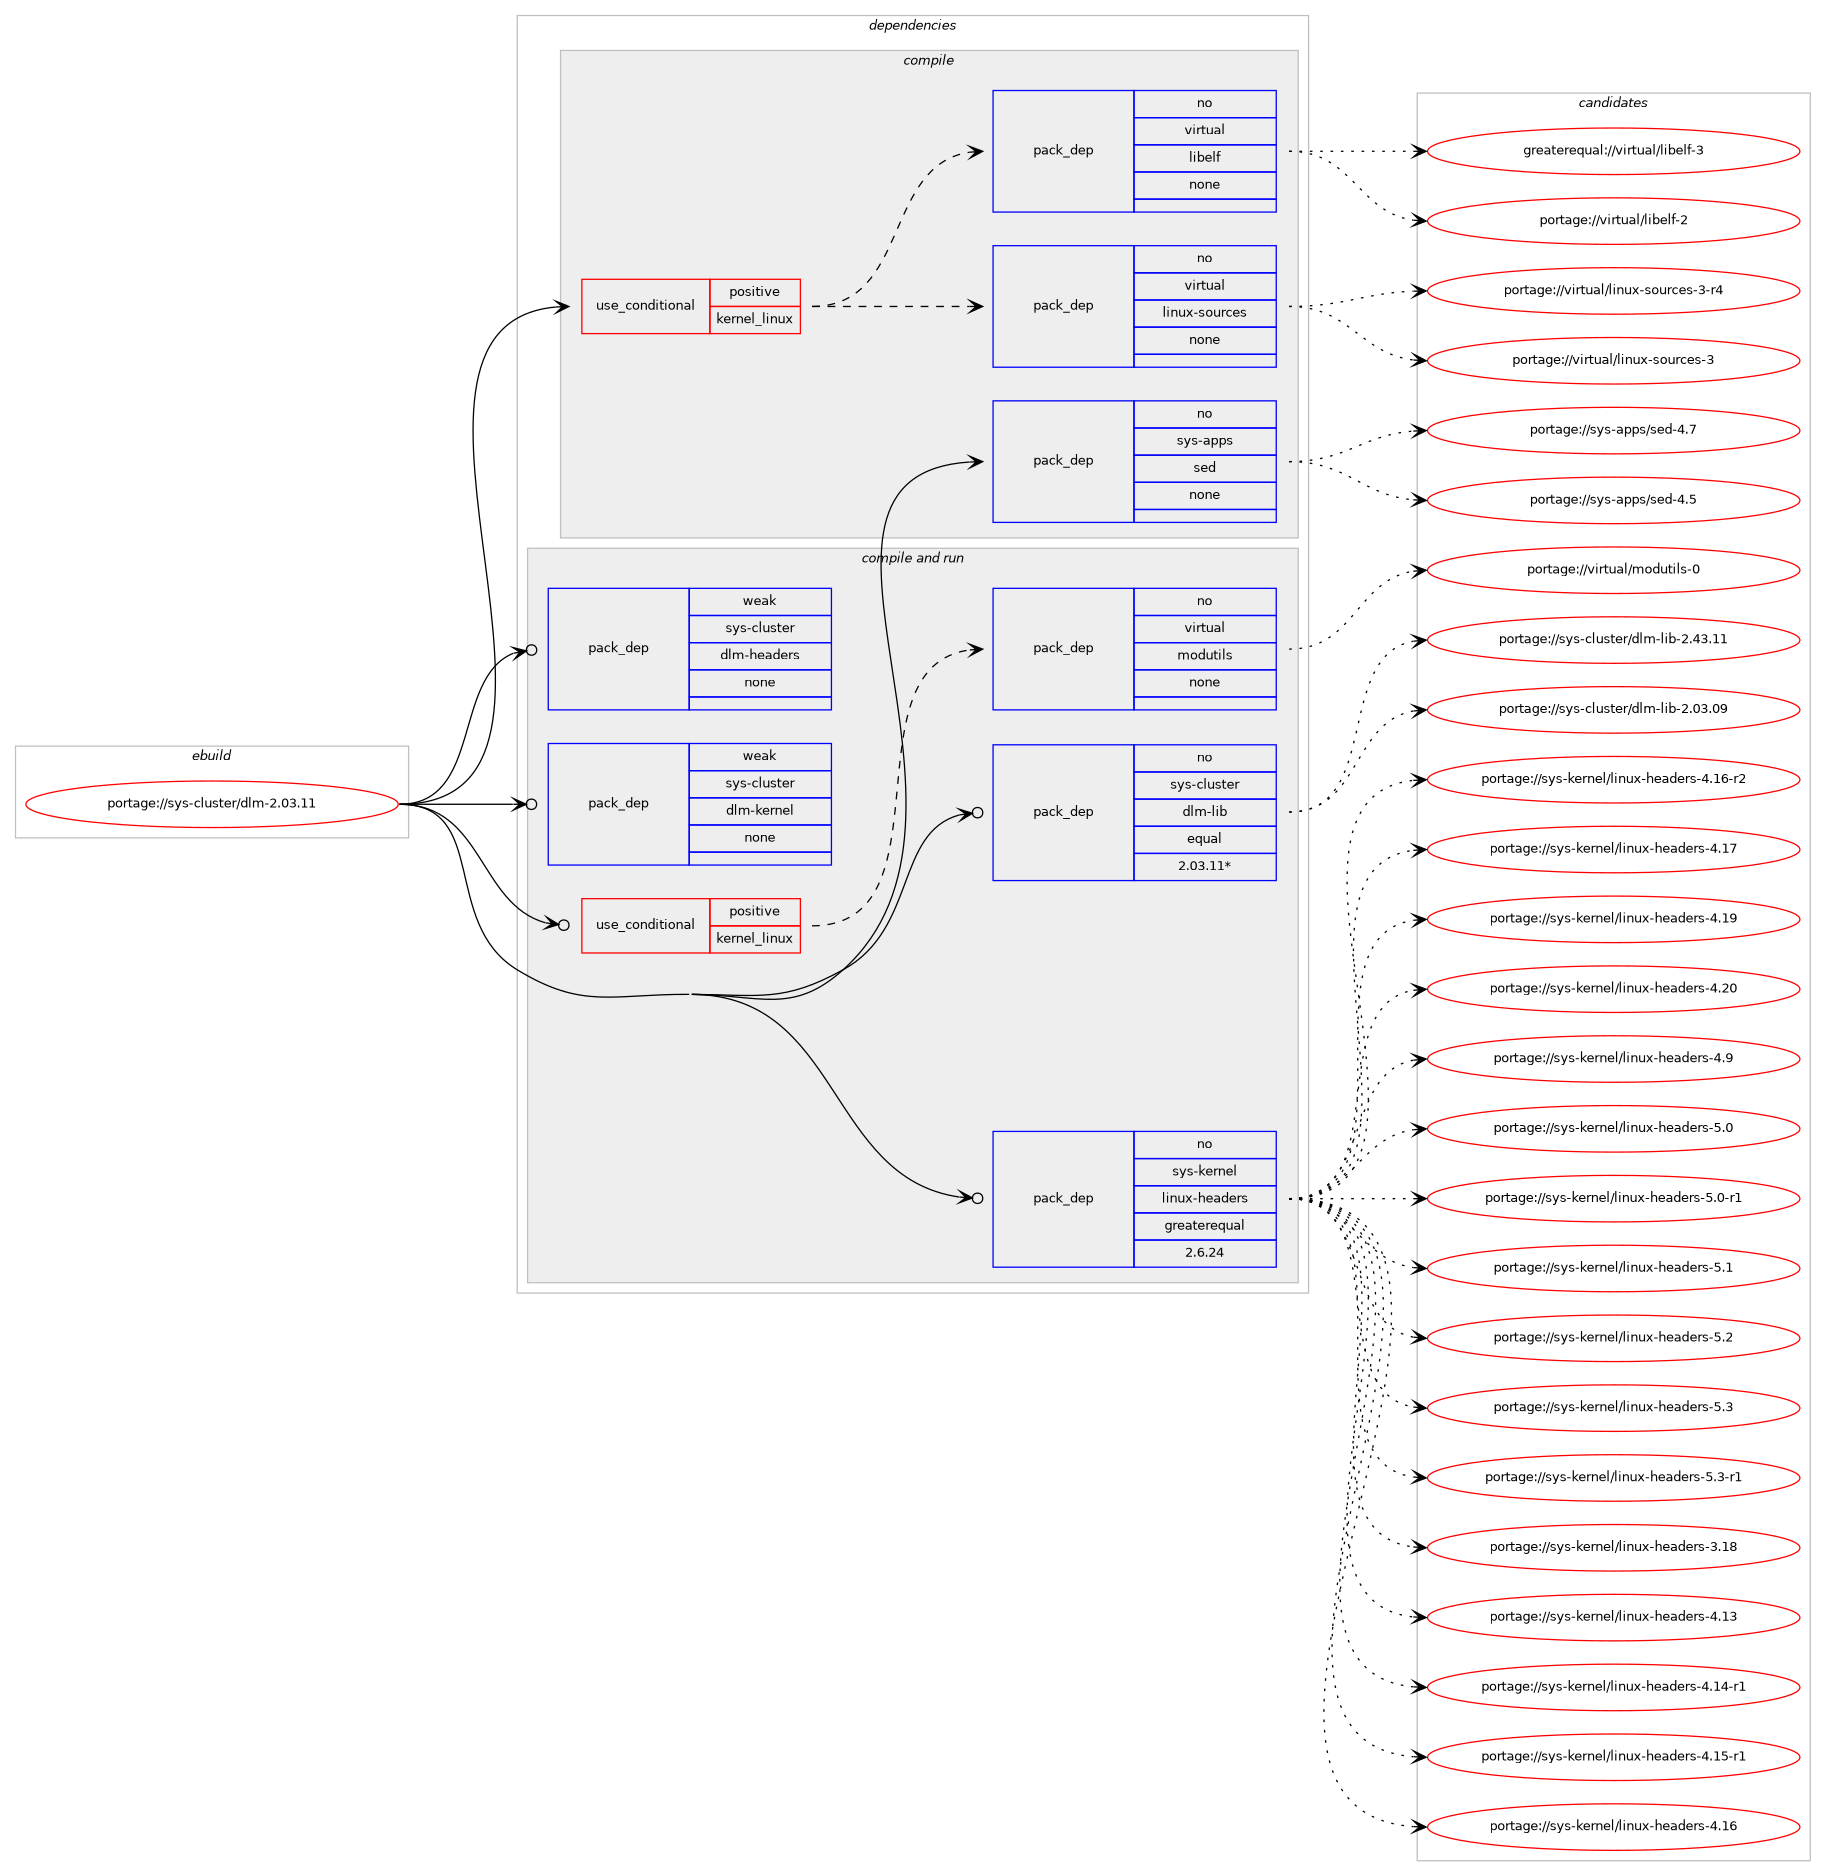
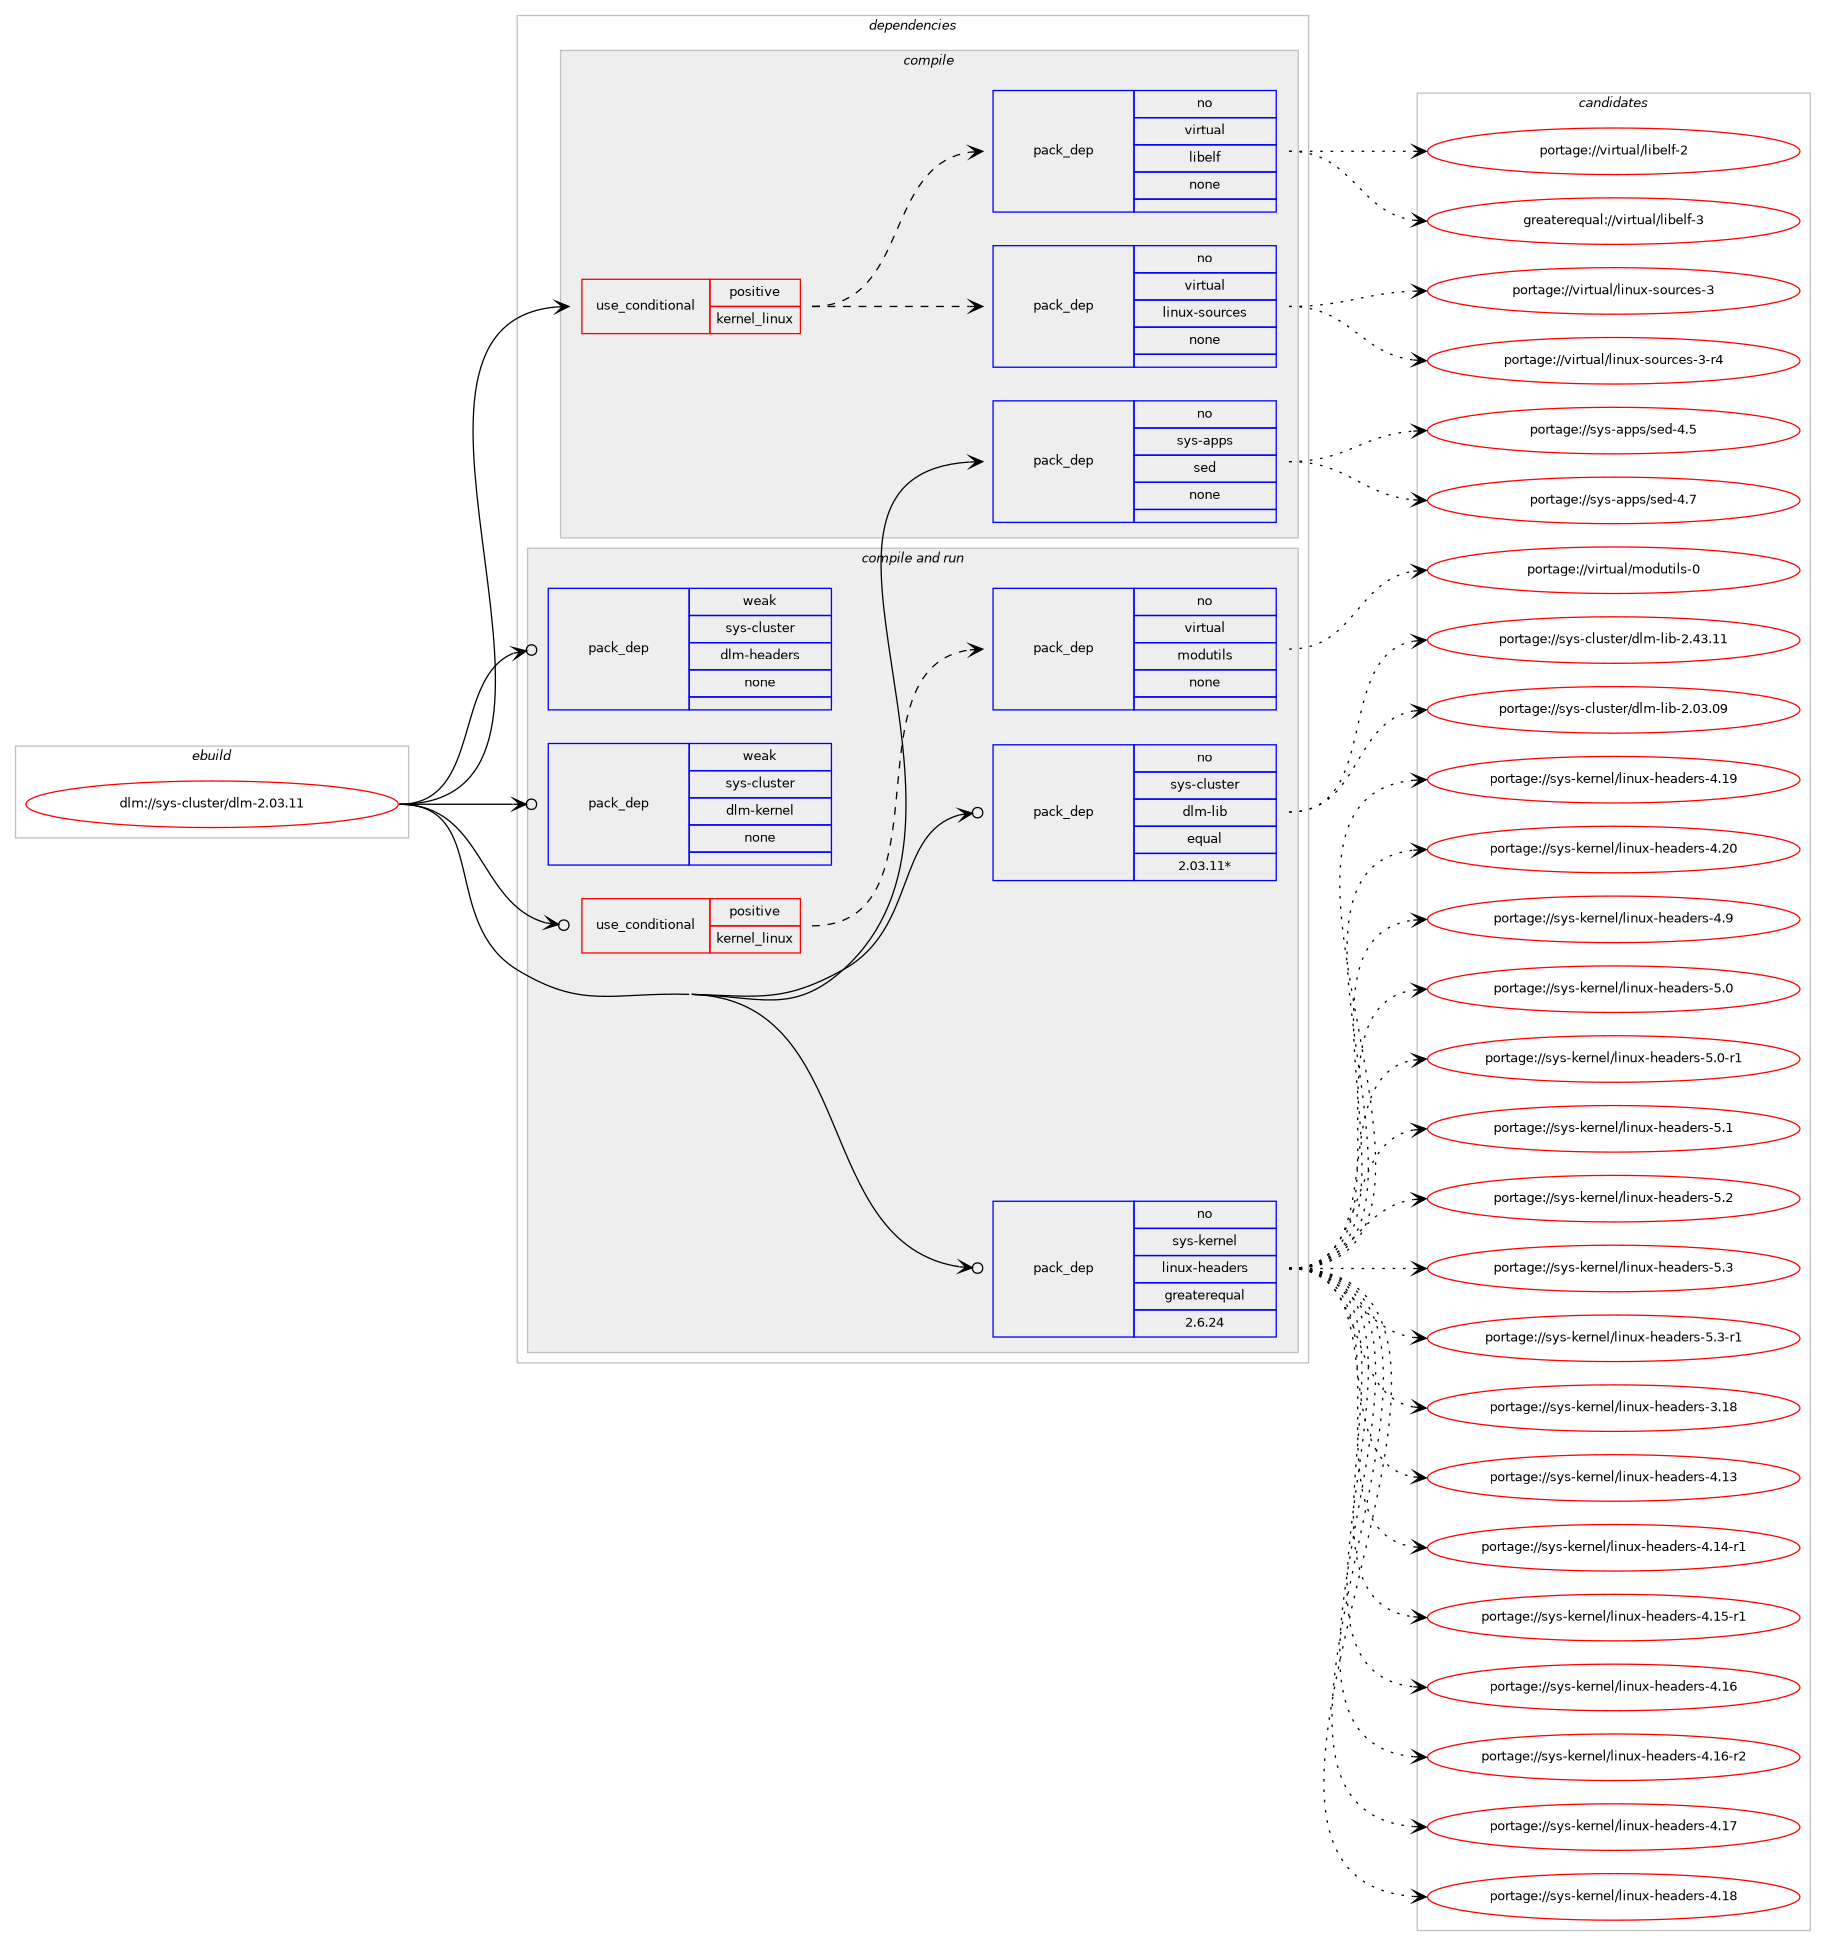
node "portage://sys-cluster/dlm-2.03.11": label "portage://sys-cluster/dlm-2.03.11" -> "dlm://sys-cluster/dlm-2.03.11"
node "portage://sys-kernel/linux-headers-4.18": added
